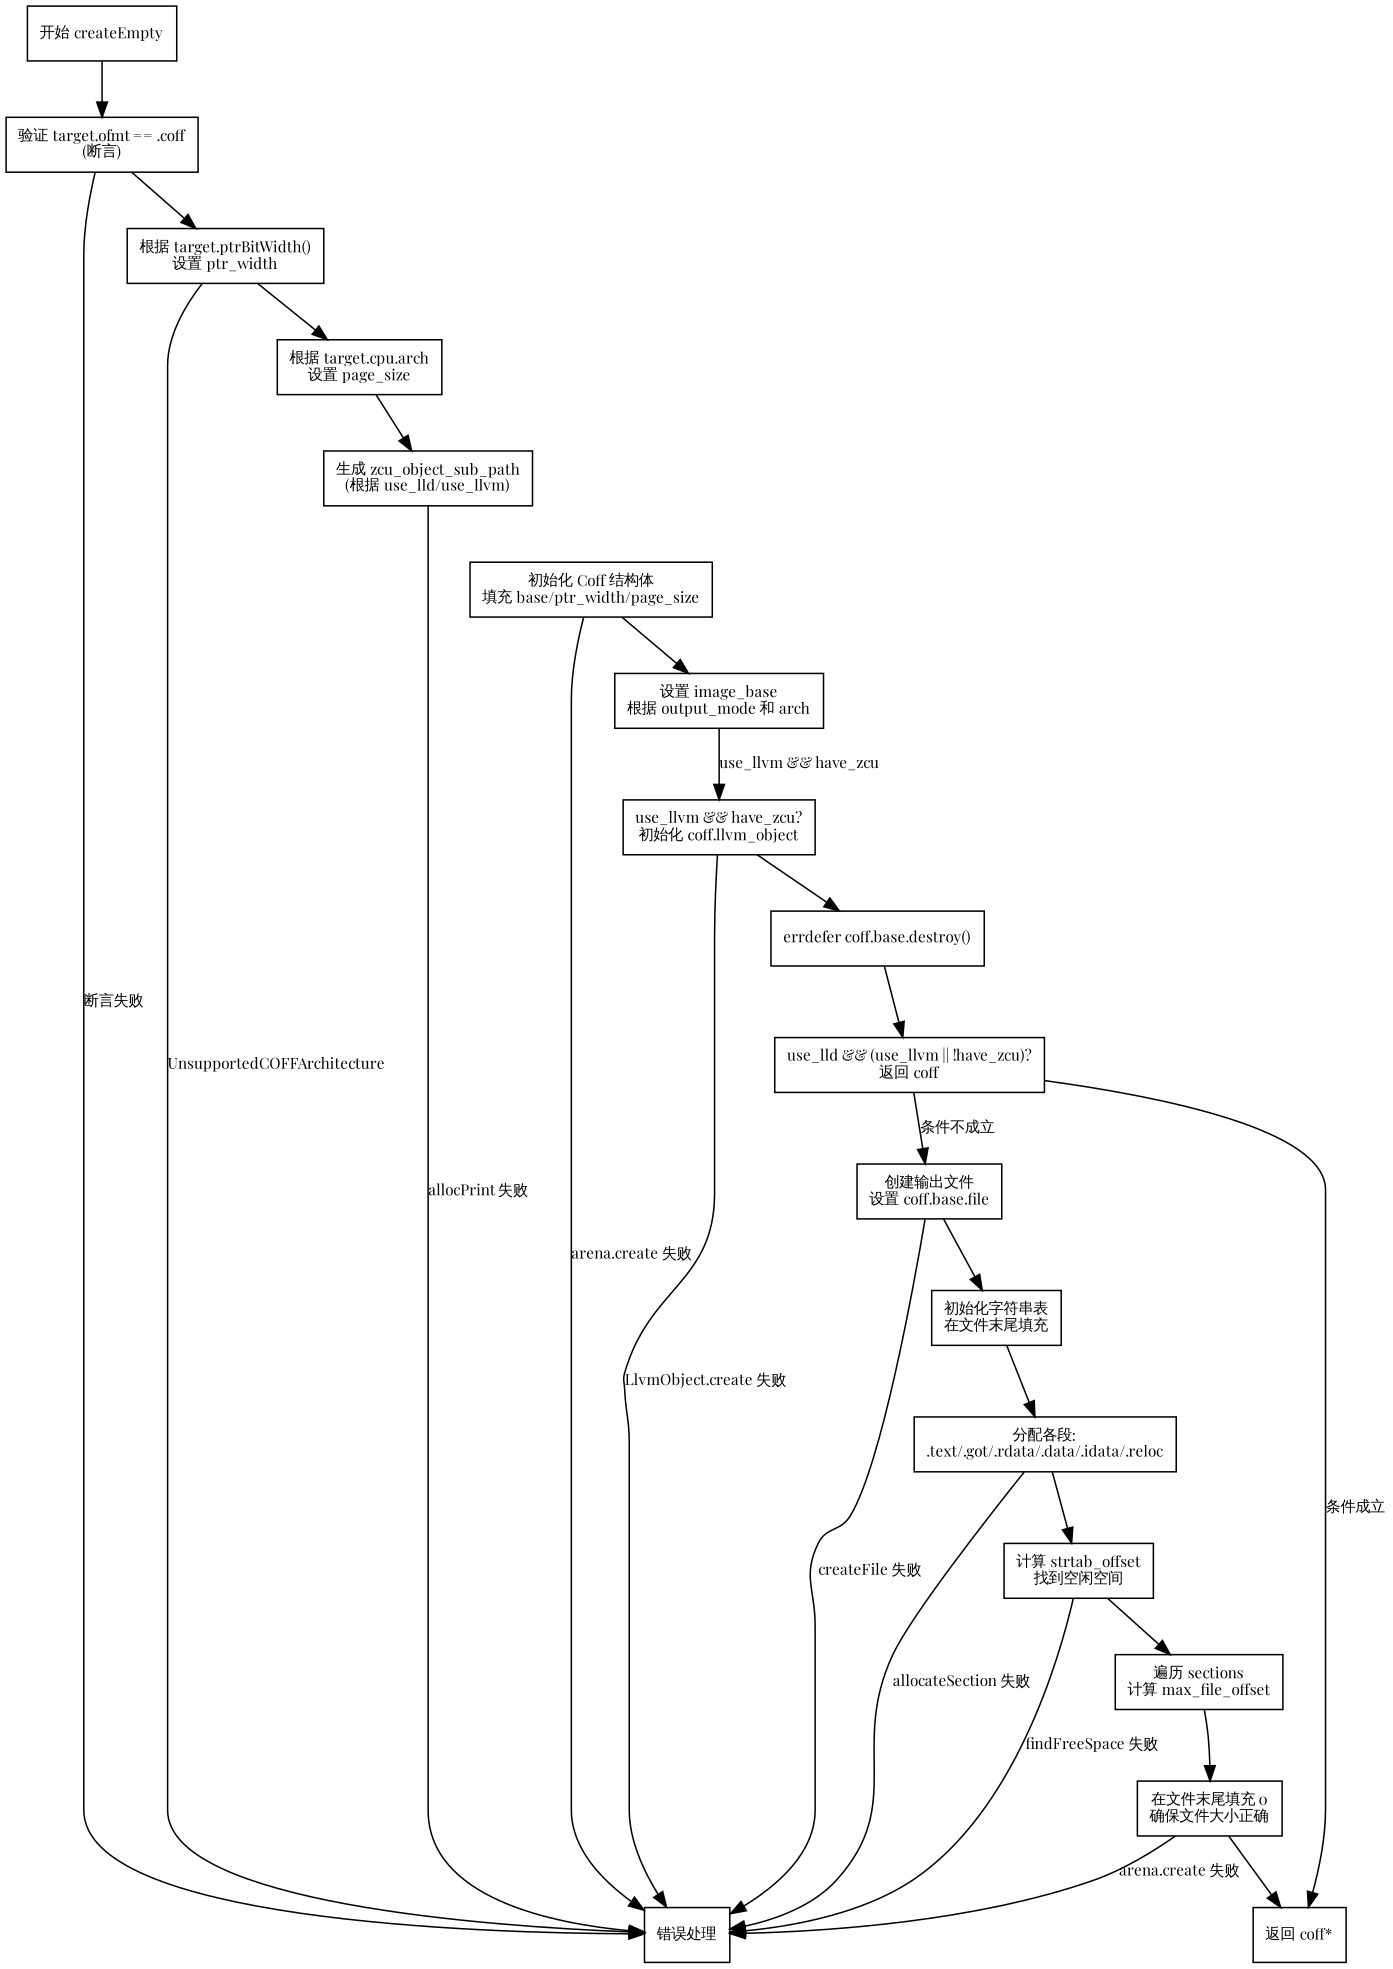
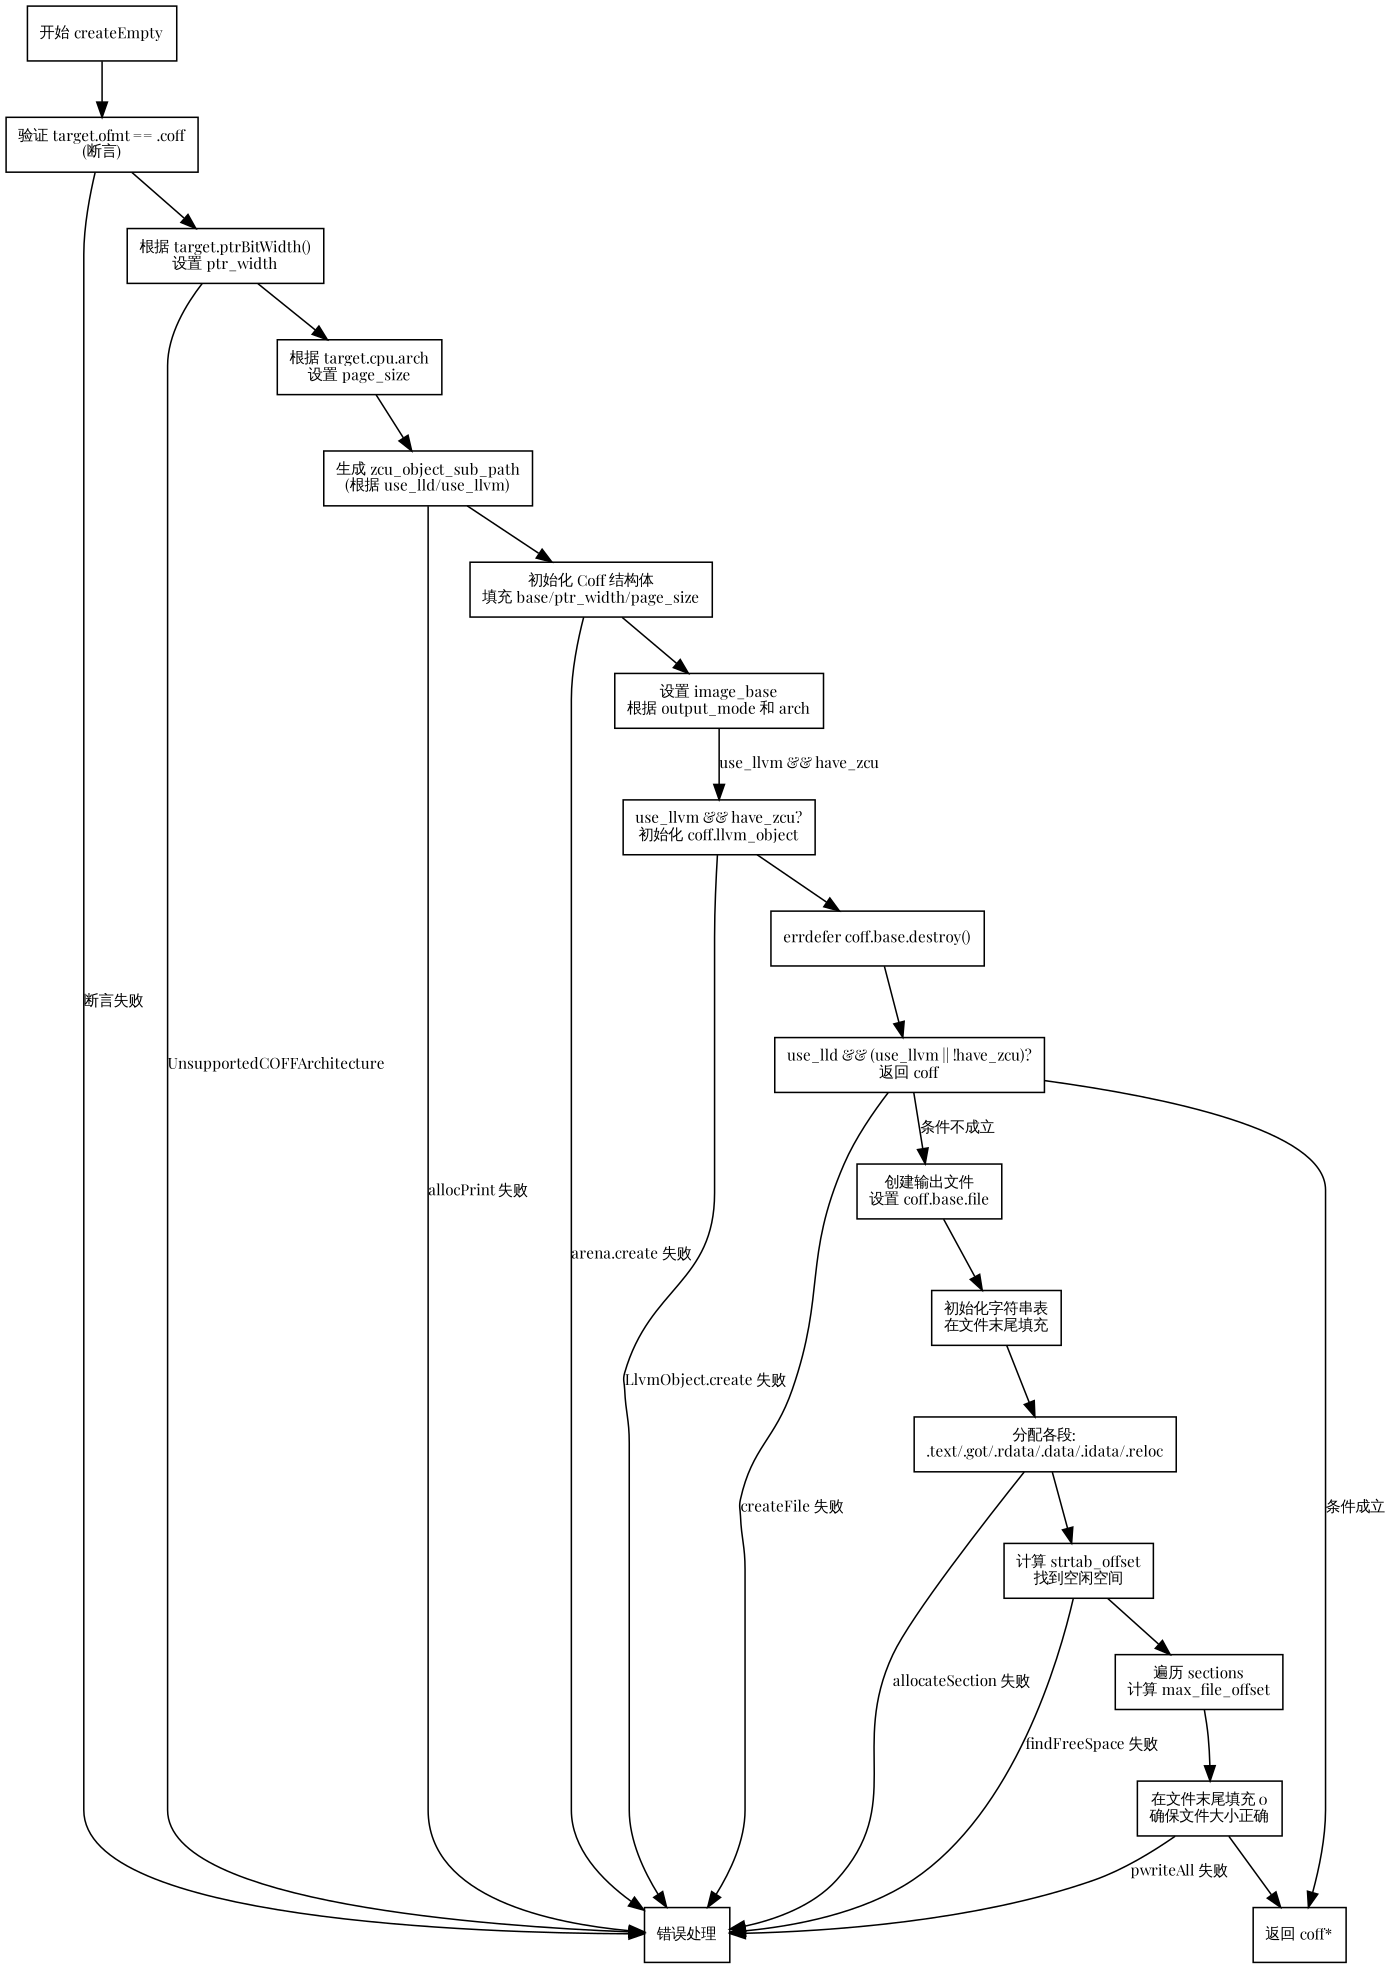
edge "生成 zcu_object_sub_path (根据 use_lld/use_llvm)" -> "初始化 Coff 结构体 填充 base/ptr_width/page_size": added
edge "创建输出文件 设置 coff.base.file" -> "错误处理": now "use_lld && (use_llvm || !have_zcu)? 返回 coff" -> "错误处理"
edge "在文件末尾填充 0 确保文件大小正确" -> "错误处理": label "arena.create 失败" -> "pwriteAll 失败"
